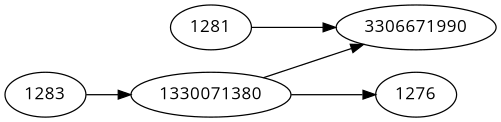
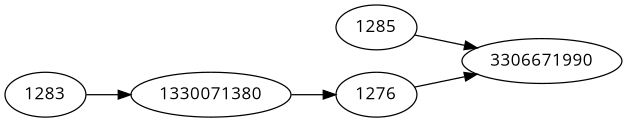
node "1281": label "1281" -> "1285"
edge "1330071380" -> "3306671990": now "1276" -> "3306671990"
